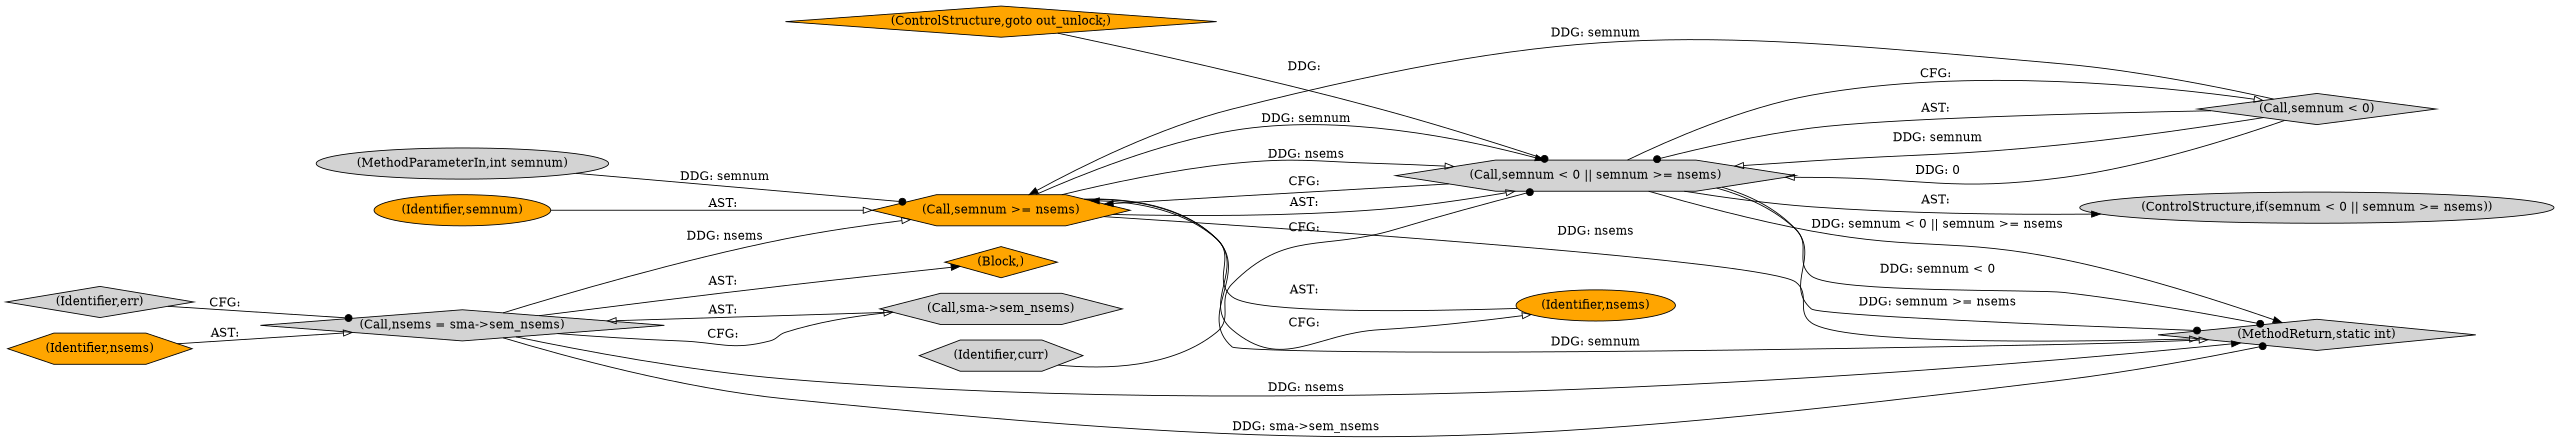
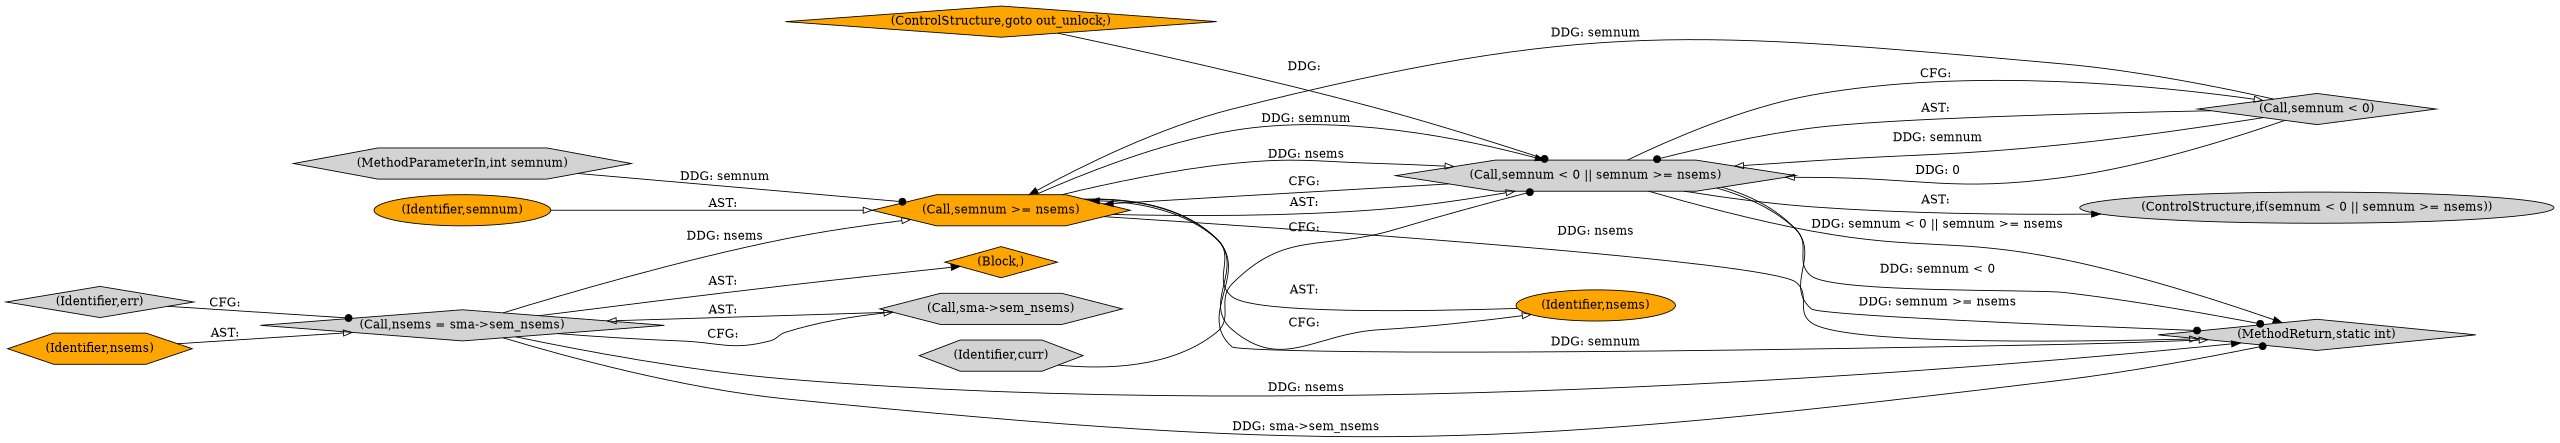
node "(MethodParameterIn,int semnum)": shape ellipse -> hexagon
